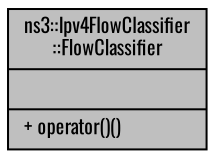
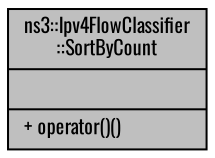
node "ns3::Ipv4FlowClassifier": text "::FlowClassifier" -> "::SortByCount"
